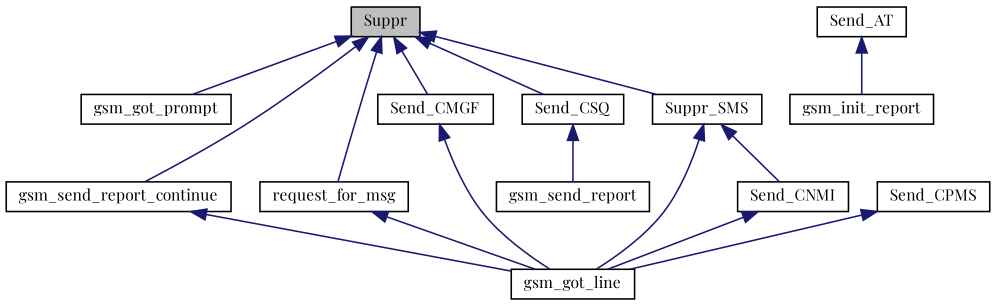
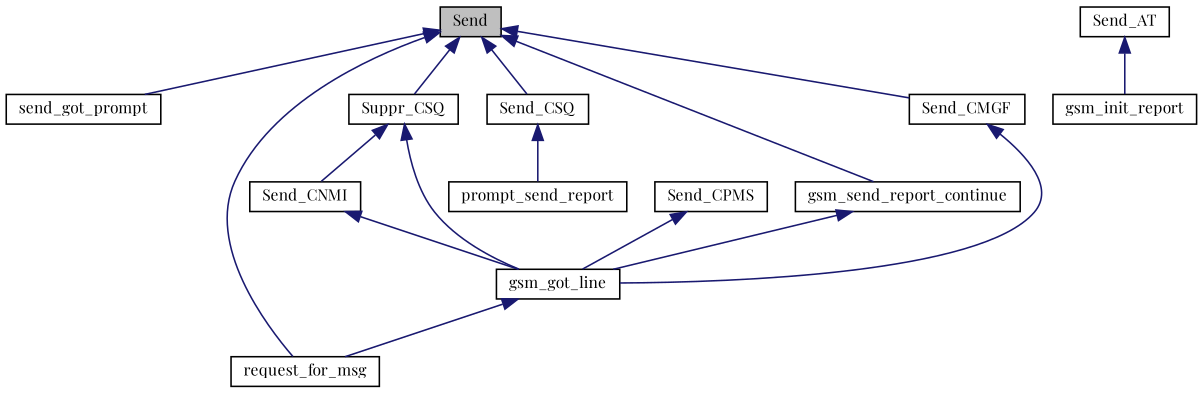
node "Suppr": label "Suppr" -> "Send"
node "gsm_got_prompt": label "gsm_got_prompt" -> "send_got_prompt"
node "Suppr_SMS": label "Suppr_SMS" -> "Suppr_CSQ"
node "gsm_send_report": label "gsm_send_report" -> "prompt_send_report"
edge "gsm_got_line" -> "request_for_msg": reversed
